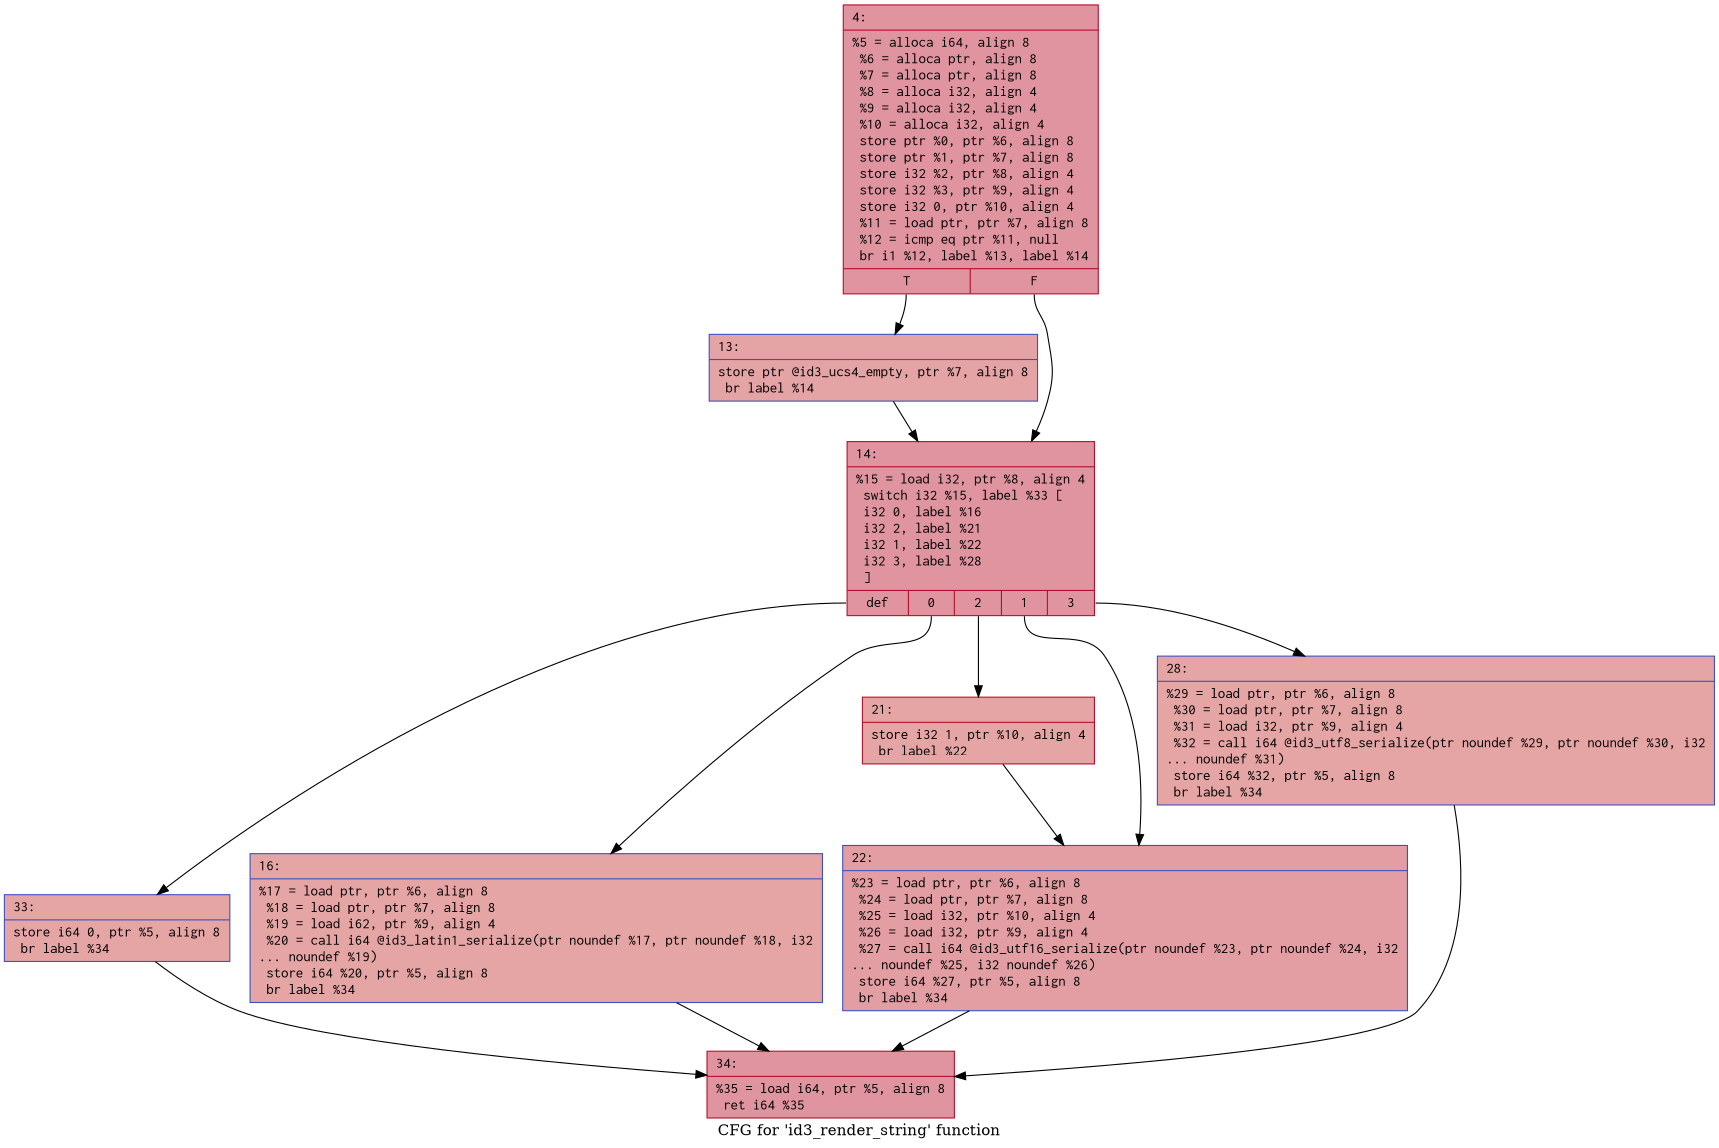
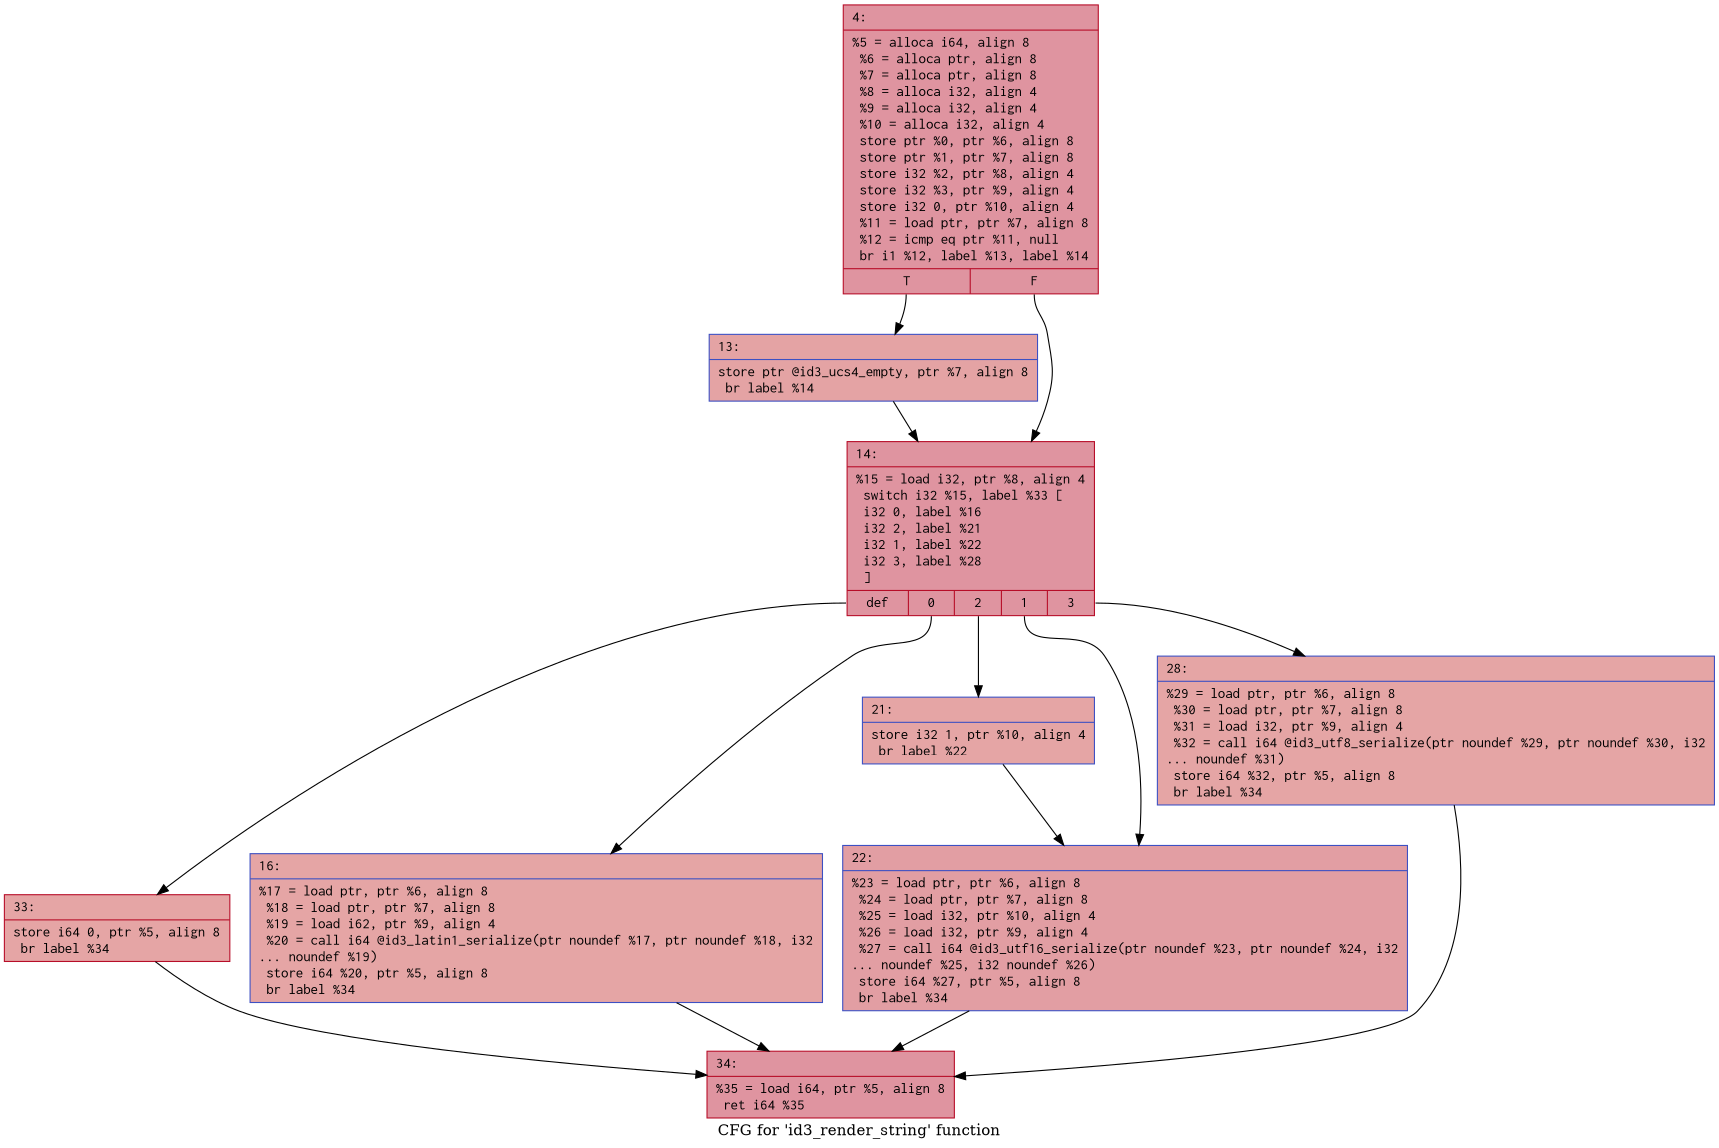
node "21:": color #b70d28ff -> #3d50c3ff
node "33:": color #3d50c3ff -> #b70d28ff
